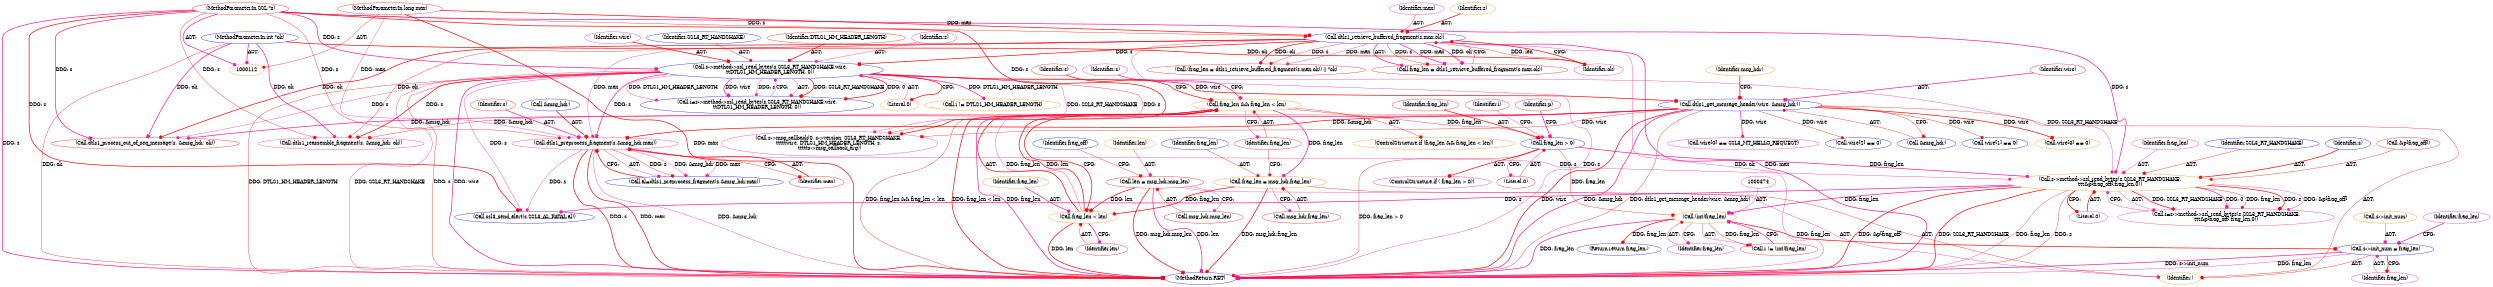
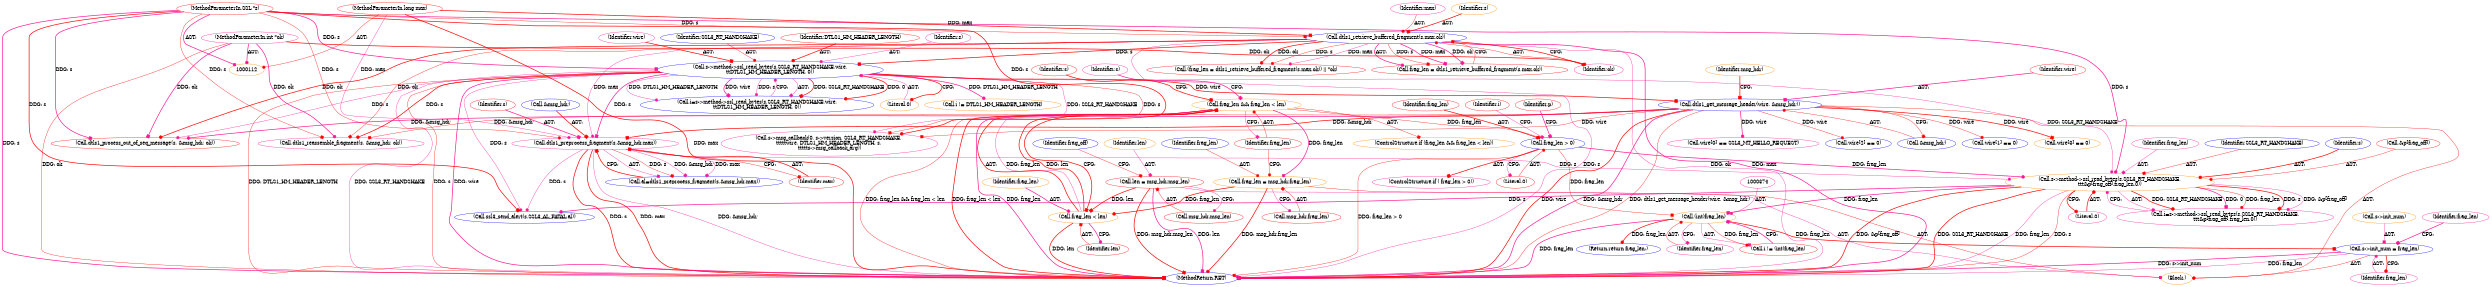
node "(MethodParameterIn,int *ok)": color blue -> deeppink
edge "(Identifier,ok)" -> "(Call,dtls1_retrieve_buffered_fragment(s,max,ok))": label "DDG: len" -> "AST: "
node "(Identifier,)": label "(Identifier,)" -> "(Block,)"
